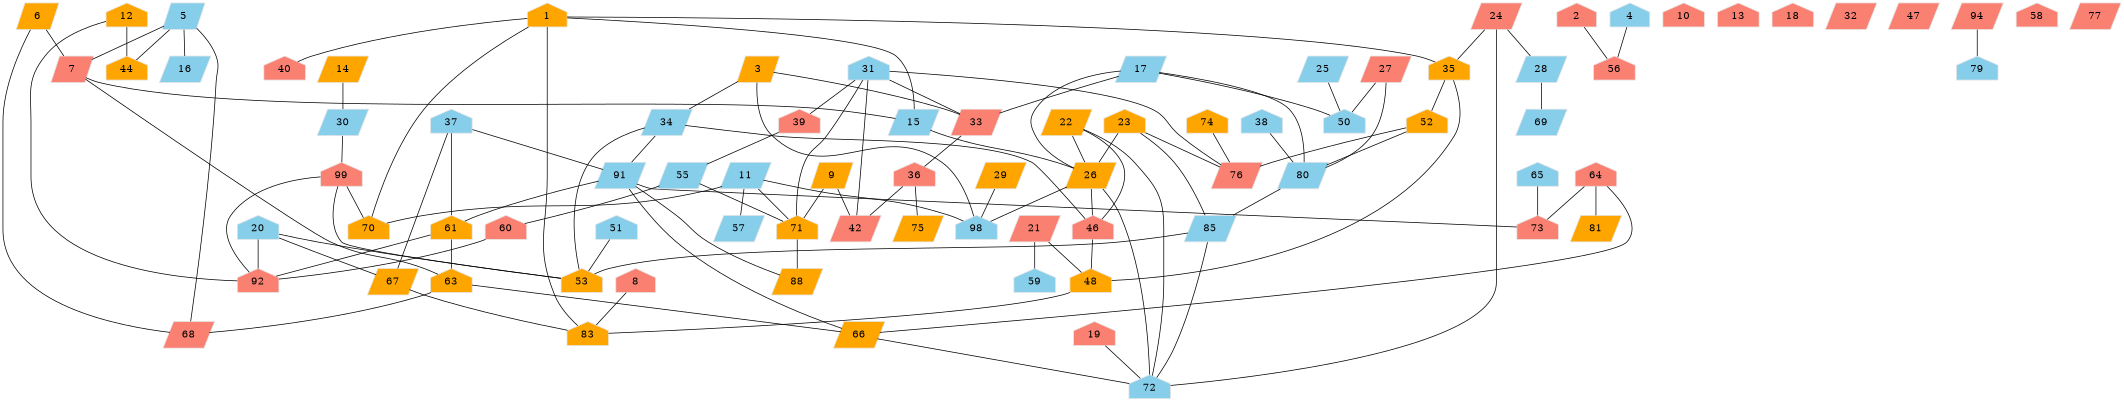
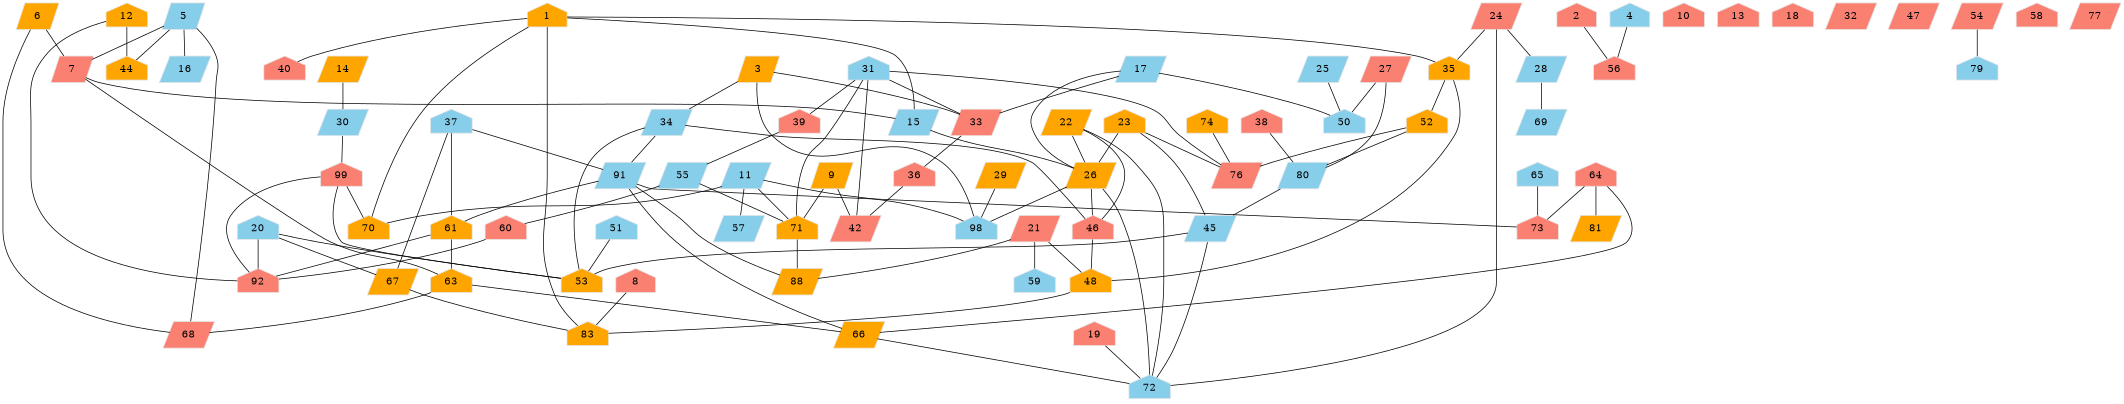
node "94": label "94" -> "54"
edge "17" -- "80": removed
node "38": fillcolor skyblue -> salmon
node "75": removed
node "85": label "85" -> "45"
edge "21" -- "88": added
